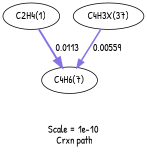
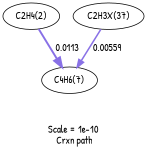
node "C2H4(1)": label "C2H4(1)" -> "C2H4(2)"
node "C4H3X(37)": label "C4H3X(37)" -> "C2H3X(37)"
